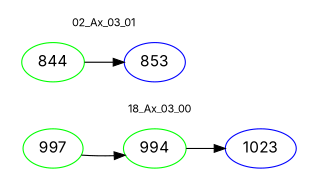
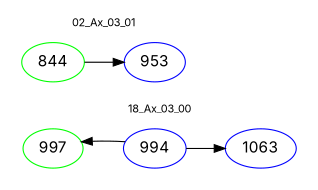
node "853": label "853" -> "953"
node "994": color green -> blue
node "1023": label "1023" -> "1063"
edge "997" -> "994": reversed
